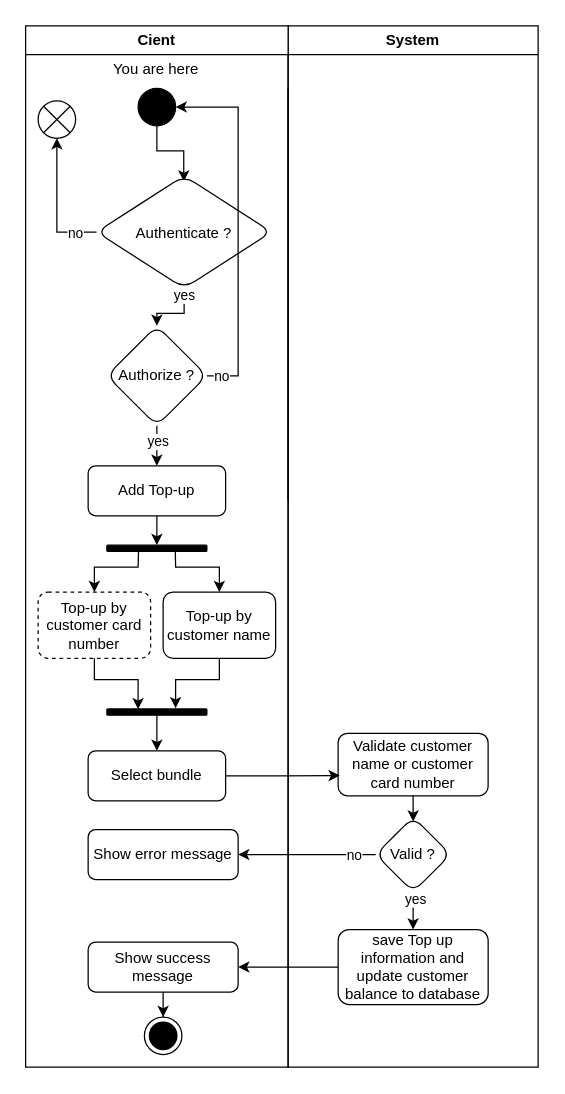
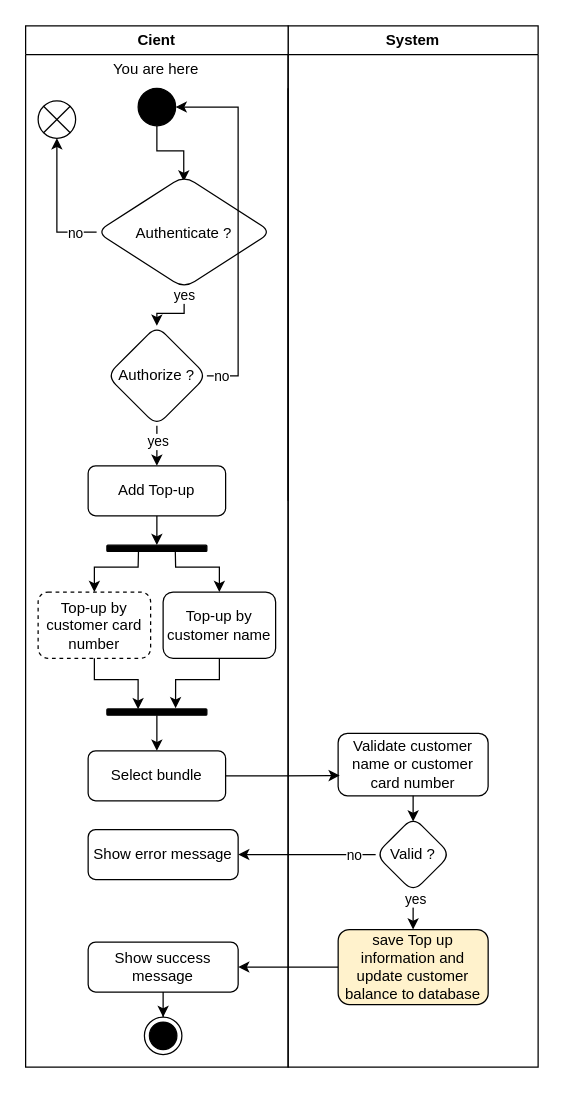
node "save Top up information and update customer balance to database": fillcolor #ffffff -> #fff2cc
